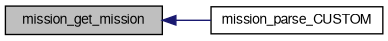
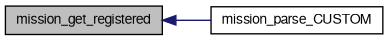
node "mission_get_mission": label "mission_get_mission" -> "mission_get_registered"
